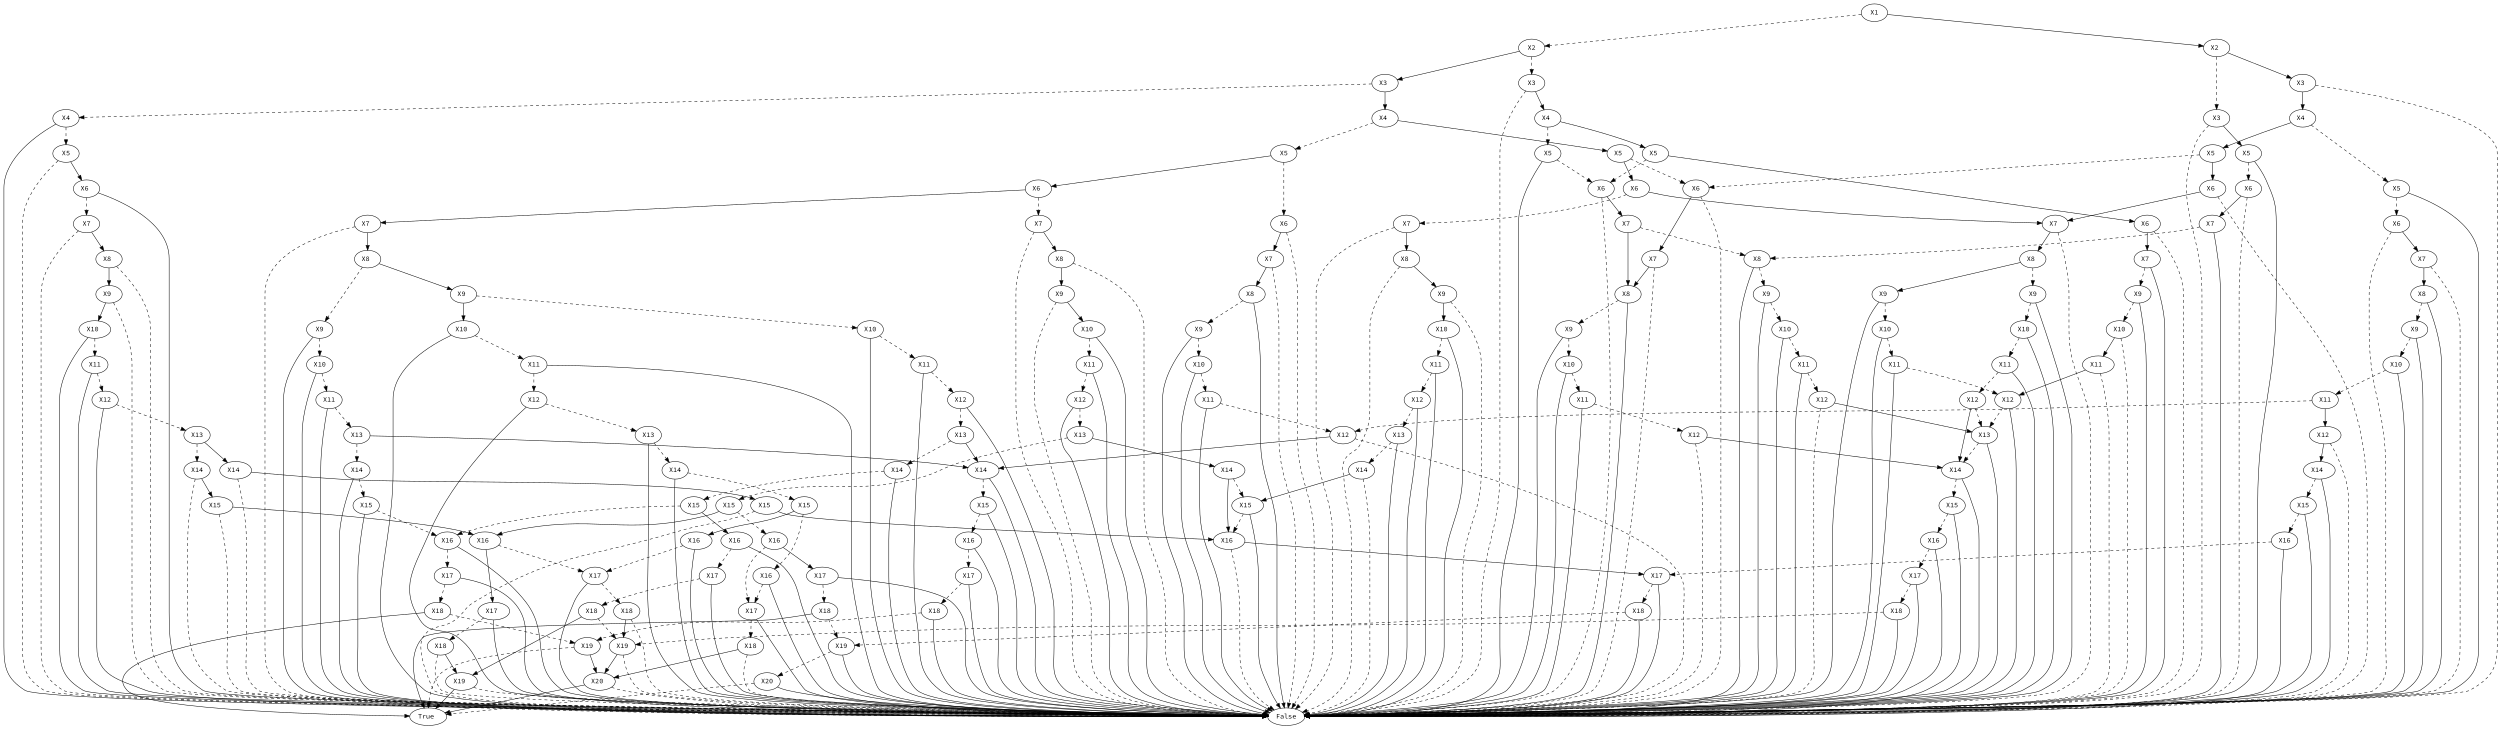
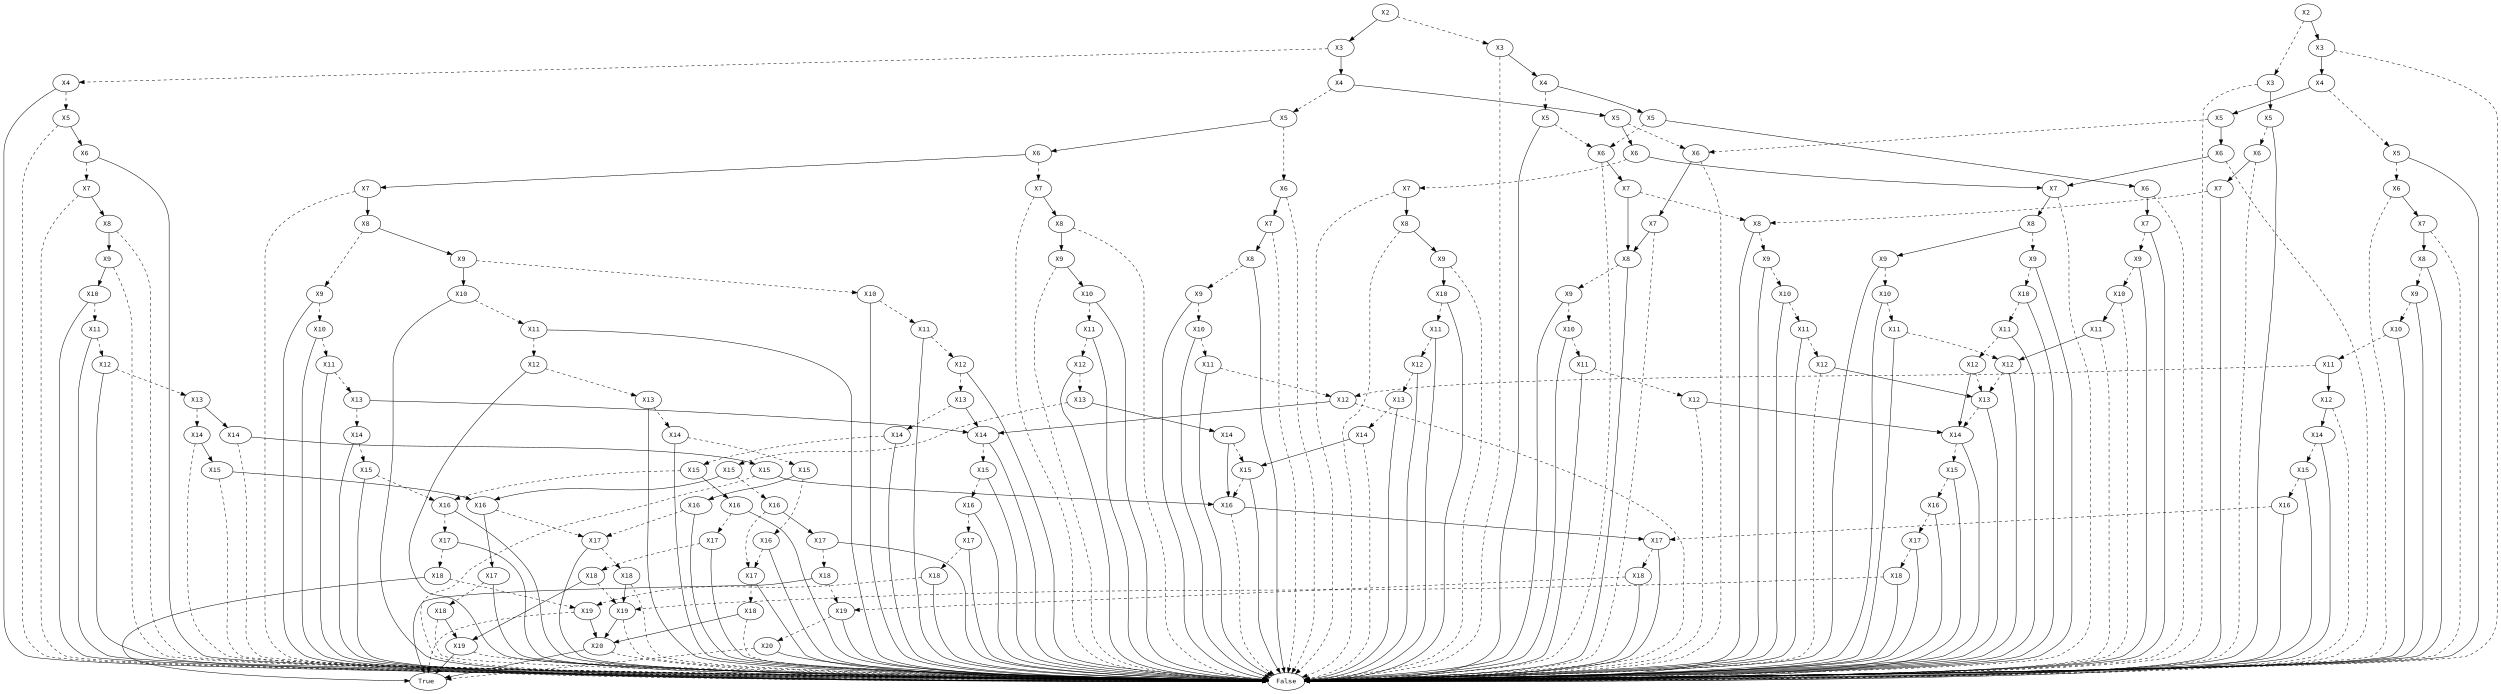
node "X1": removed
